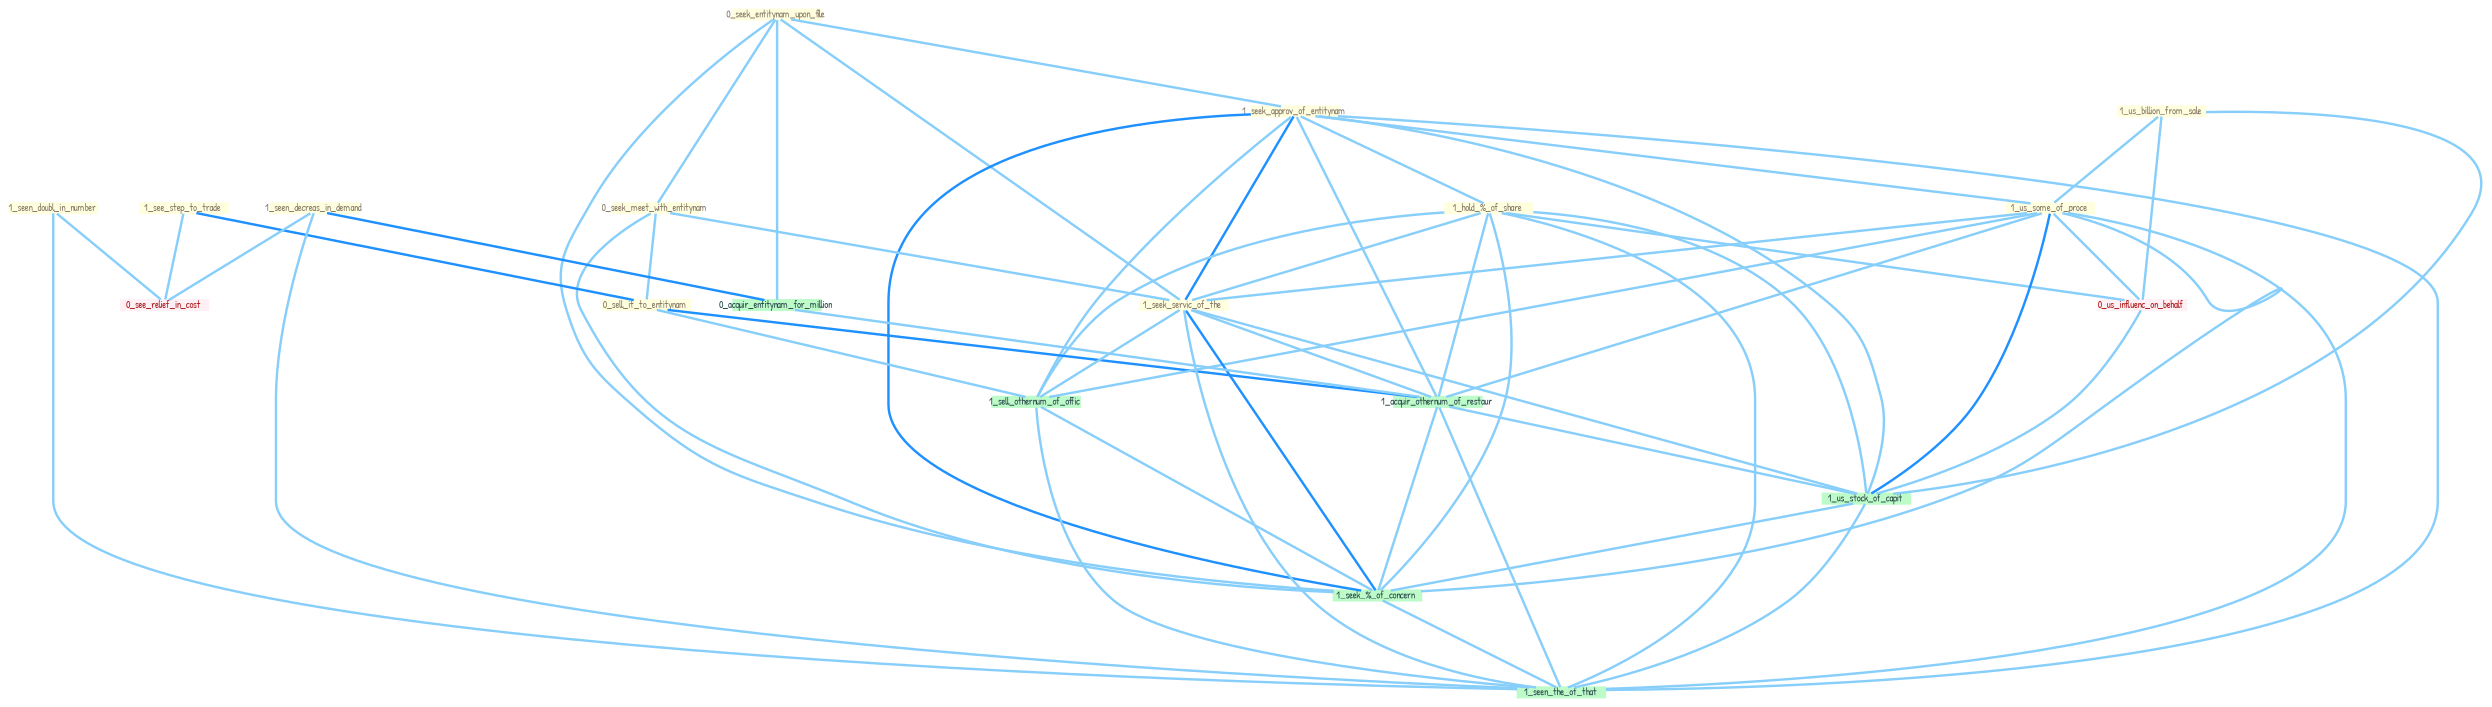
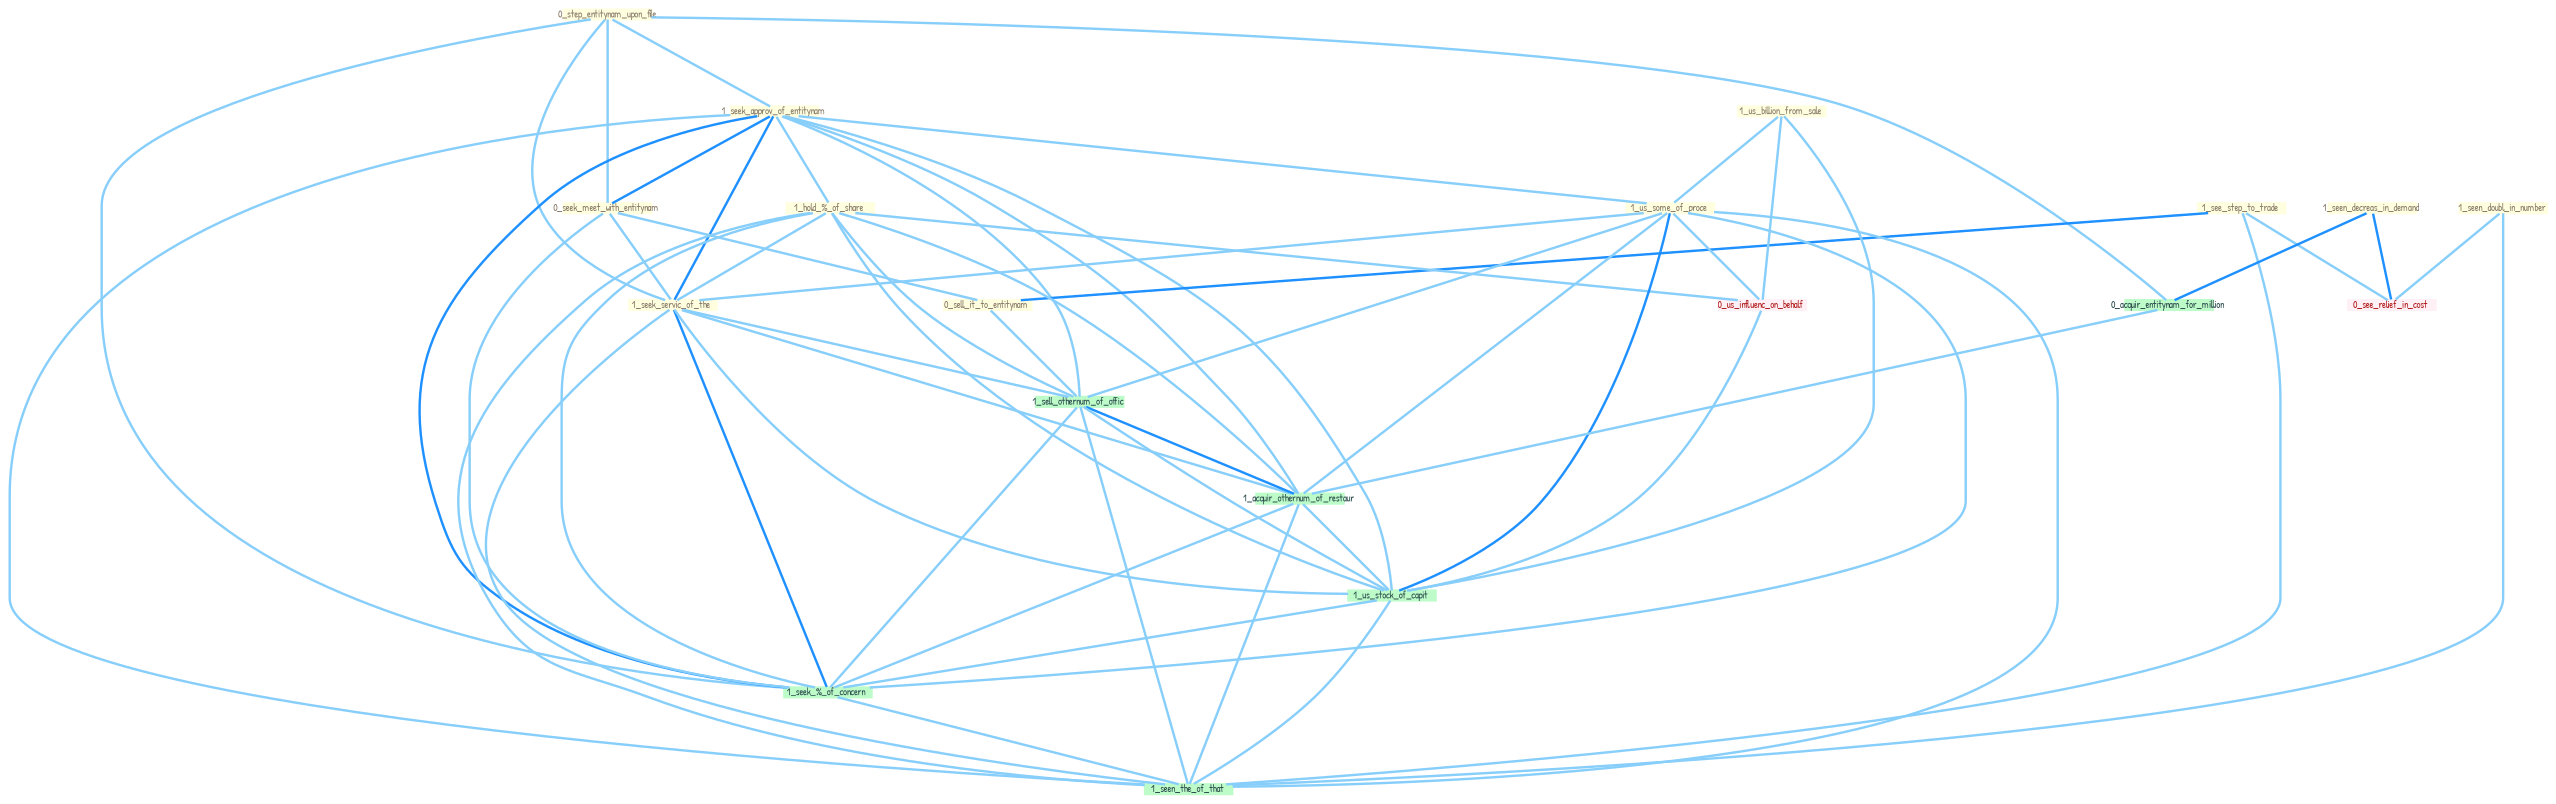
node "0_seek_entitynam_upon_file": label "0_seek_entitynam_upon_file" -> "0_step_entitynam_upon_file"
edge "1_seek_approv_of_entitynam" -- "0_seek_meet_with_entitynam": added
edge "1_seen_decreas_in_demand" -- "0_see_relief_in_cost": color #87cefa -> #1e90ff
edge "0_sell_it_to_entitynam" -- "1_acquir_othernum_of_restaur": now "1_sell_othernum_of_offic" -- "1_acquir_othernum_of_restaur"
edge "1_sell_othernum_of_offic" -- "1_us_stock_of_capit": added
edge "1_seen_decreas_in_demand" -- "1_seen_the_of_that": now "1_see_step_to_trade" -- "1_seen_the_of_that"
